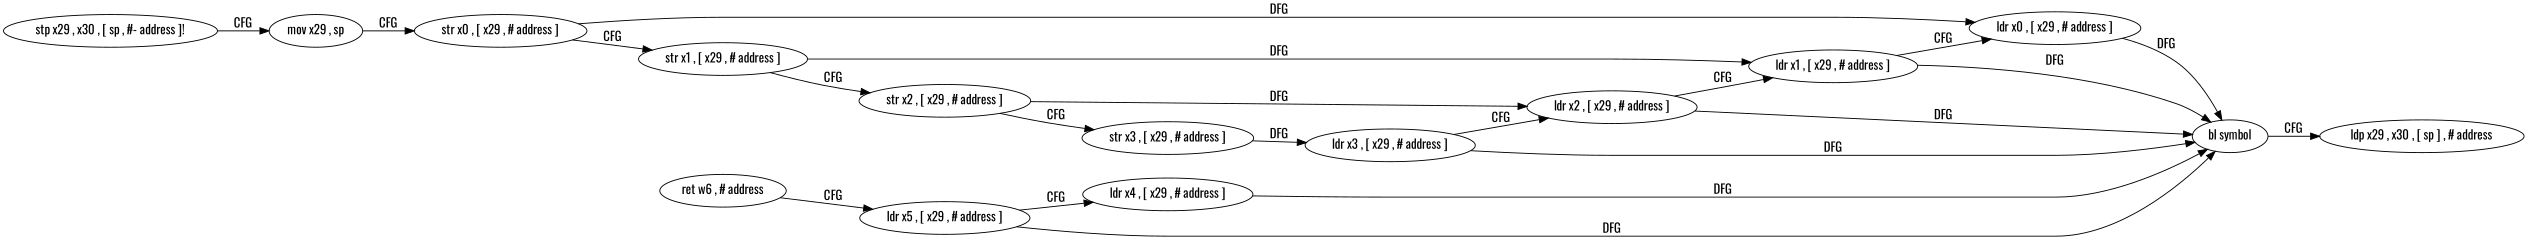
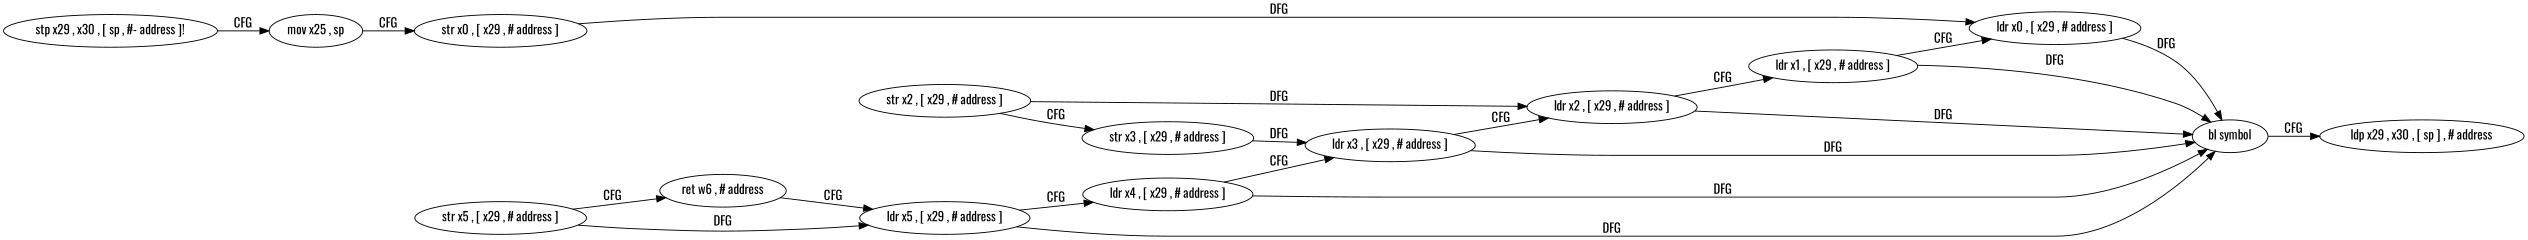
node "mov x29 , sp": label "mov x29 , sp" -> "mov x25 , sp"
node "str x1 , [ x29 , # address ]": removed
edge "ldr x4 , [ x29 , # address ]" -> "ldr x3 , [ x29 , # address ]": added, label "CFG"
node "str x5 , [ x29 , # address ]": added
